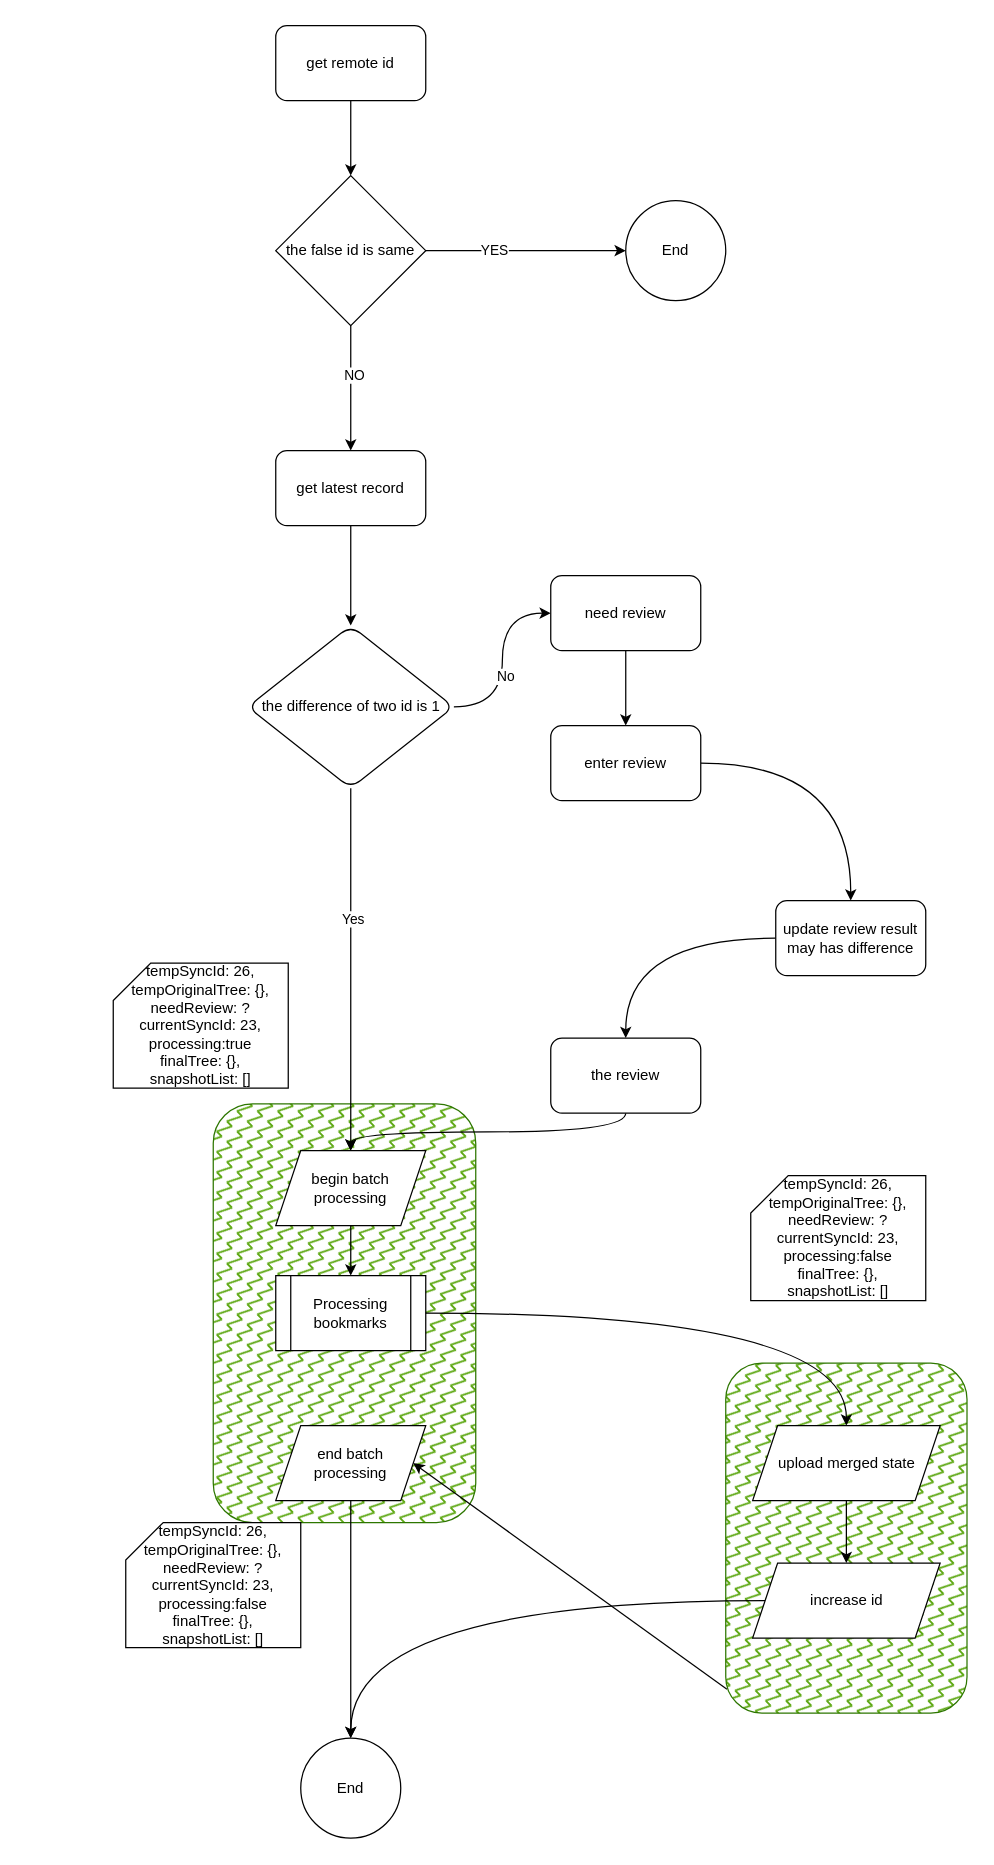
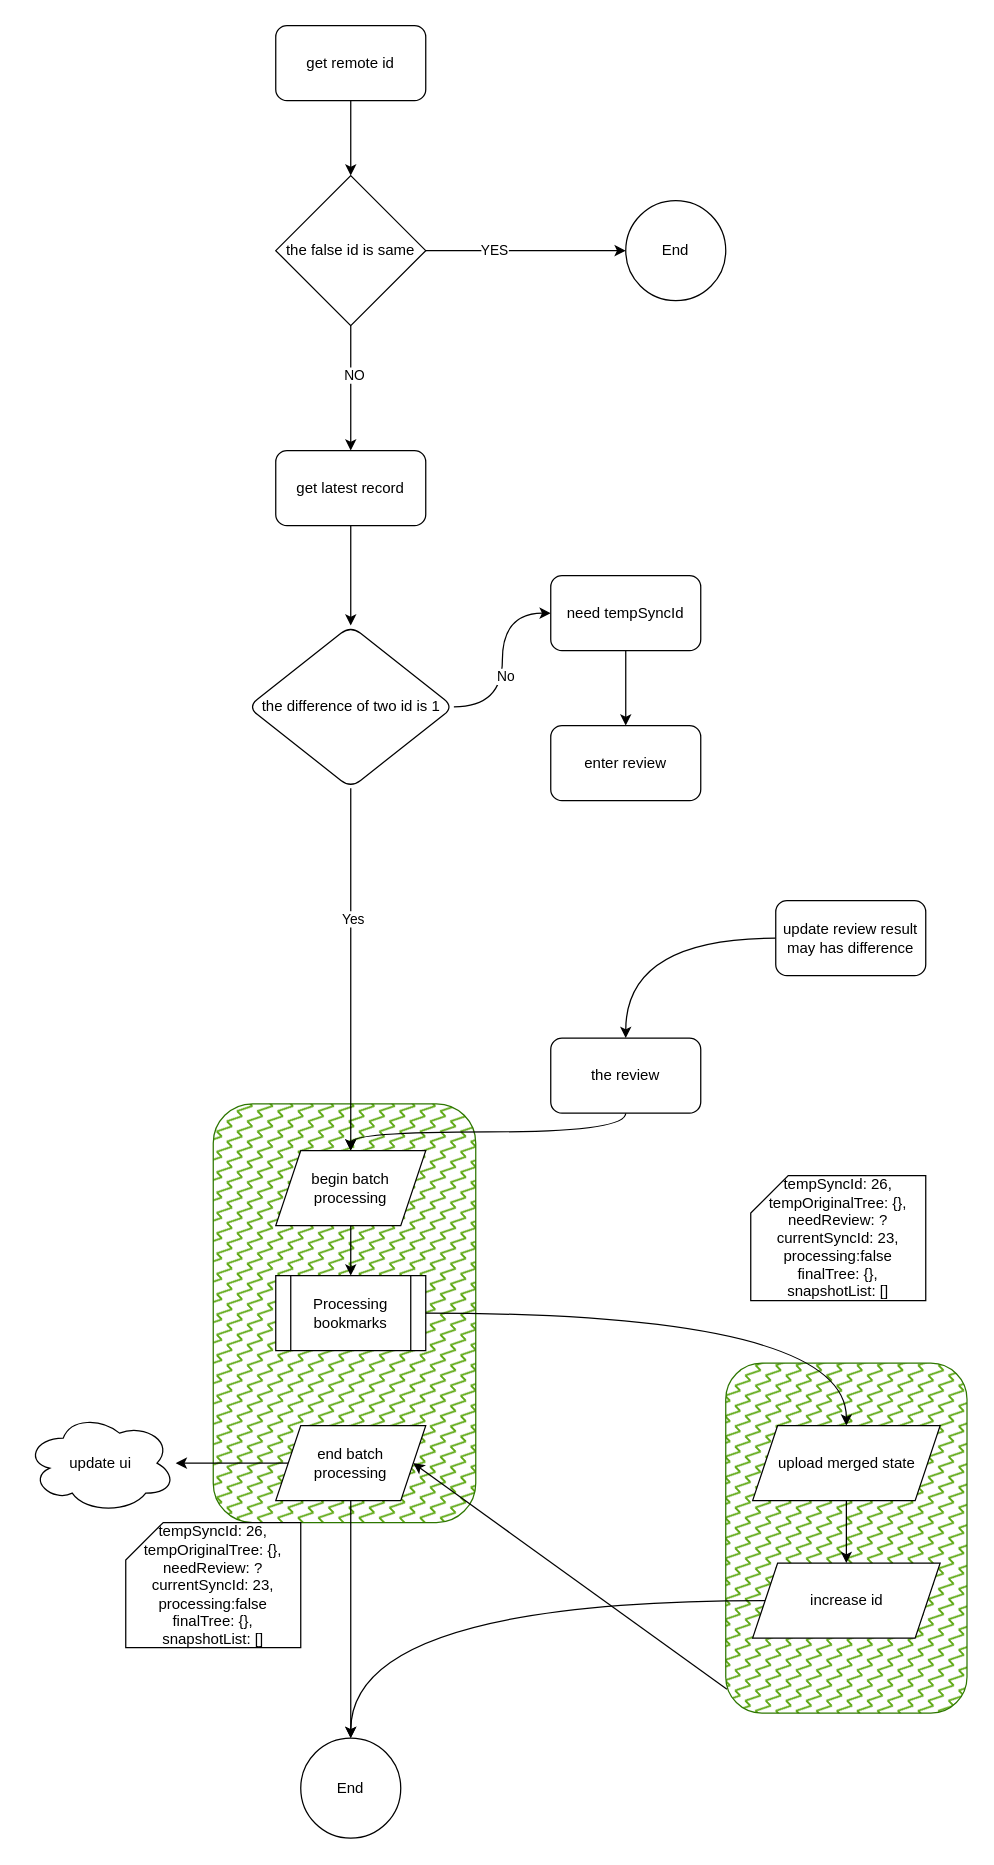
node "need review": label "need review" -> "need tempSyncId"
edge "enter review" -> "update review result may has difference": removed
node "tempSyncId: 26, tempOriginalTree: {}, needReview: ? currentSyncId: 23, processing:true finalTree: {}, snapshotList: []": removed
node "update ui": added
edge "end batch processing" -> "update ui": added
